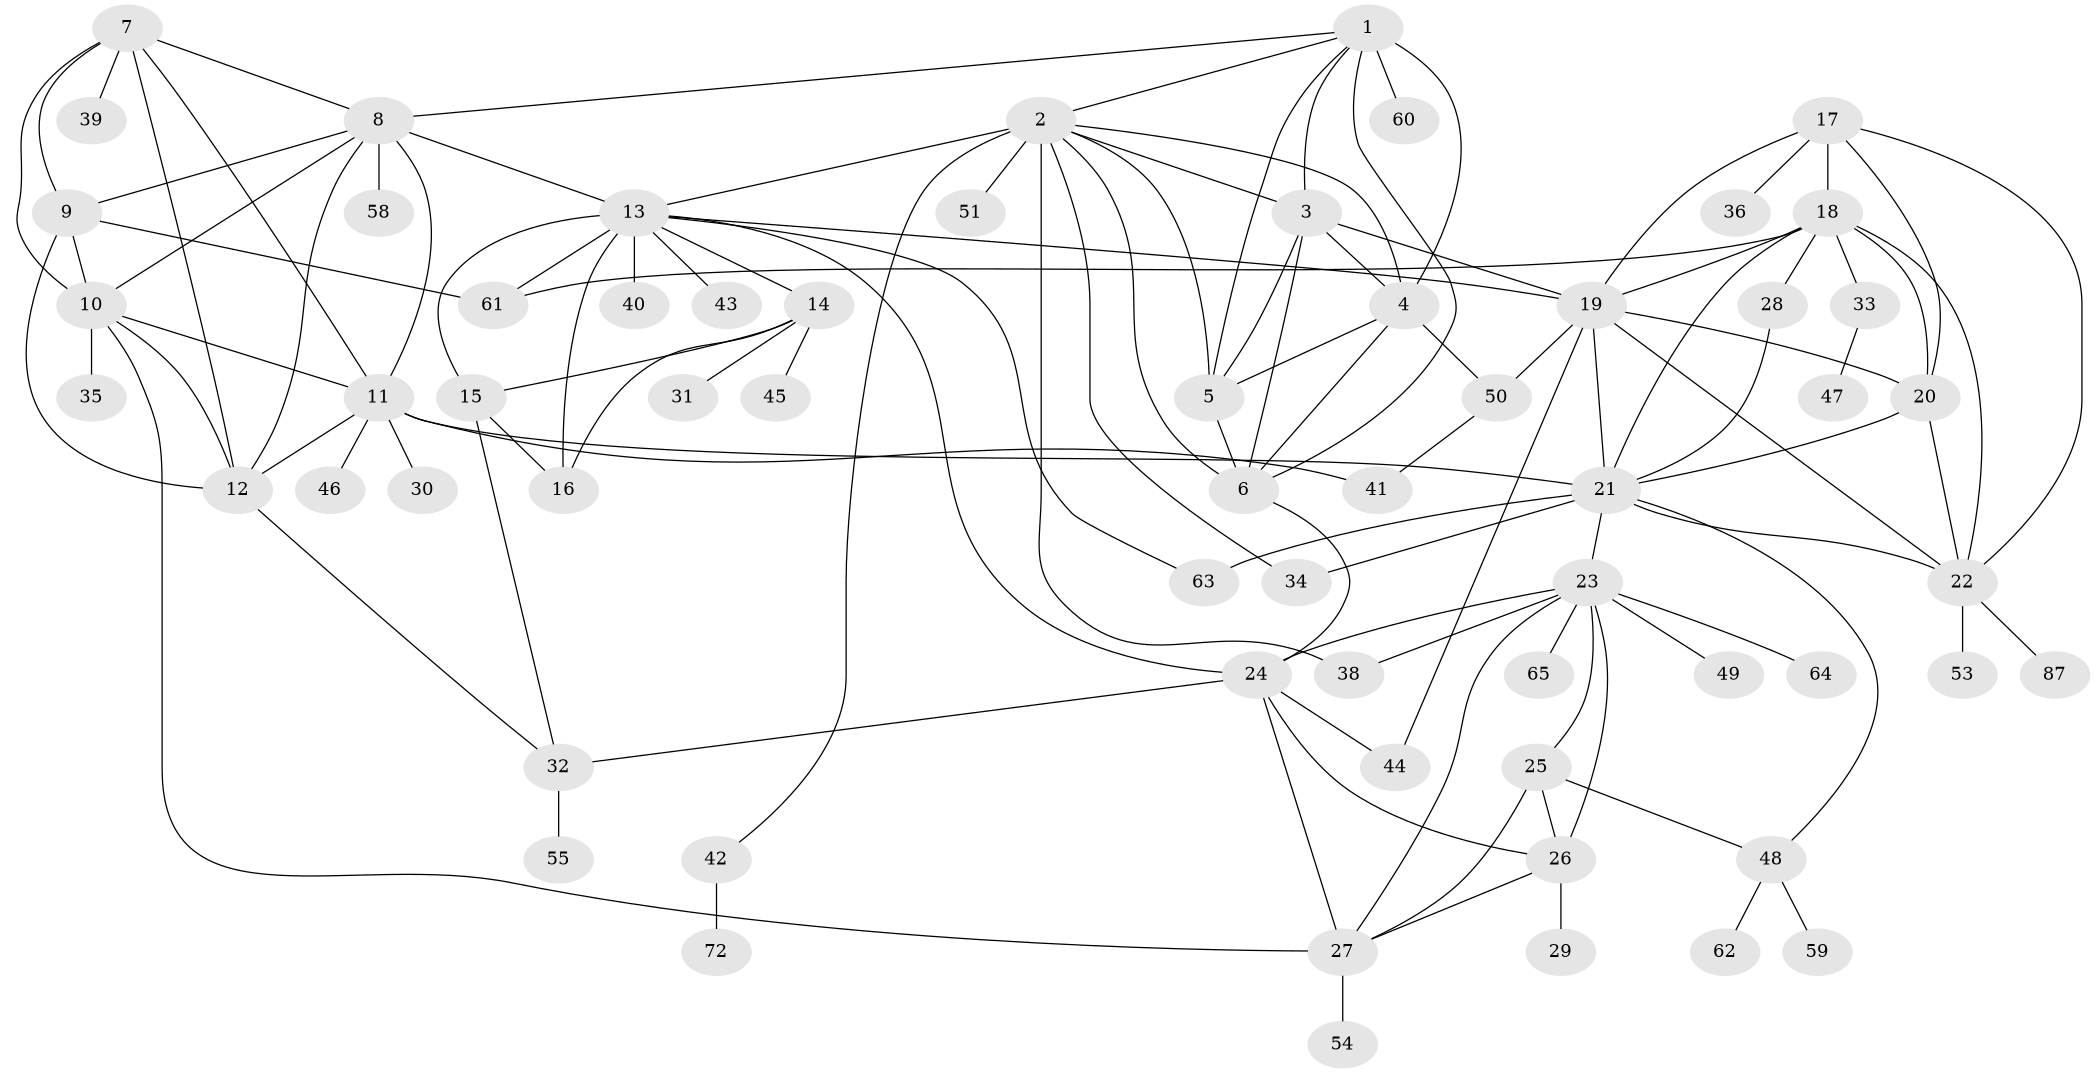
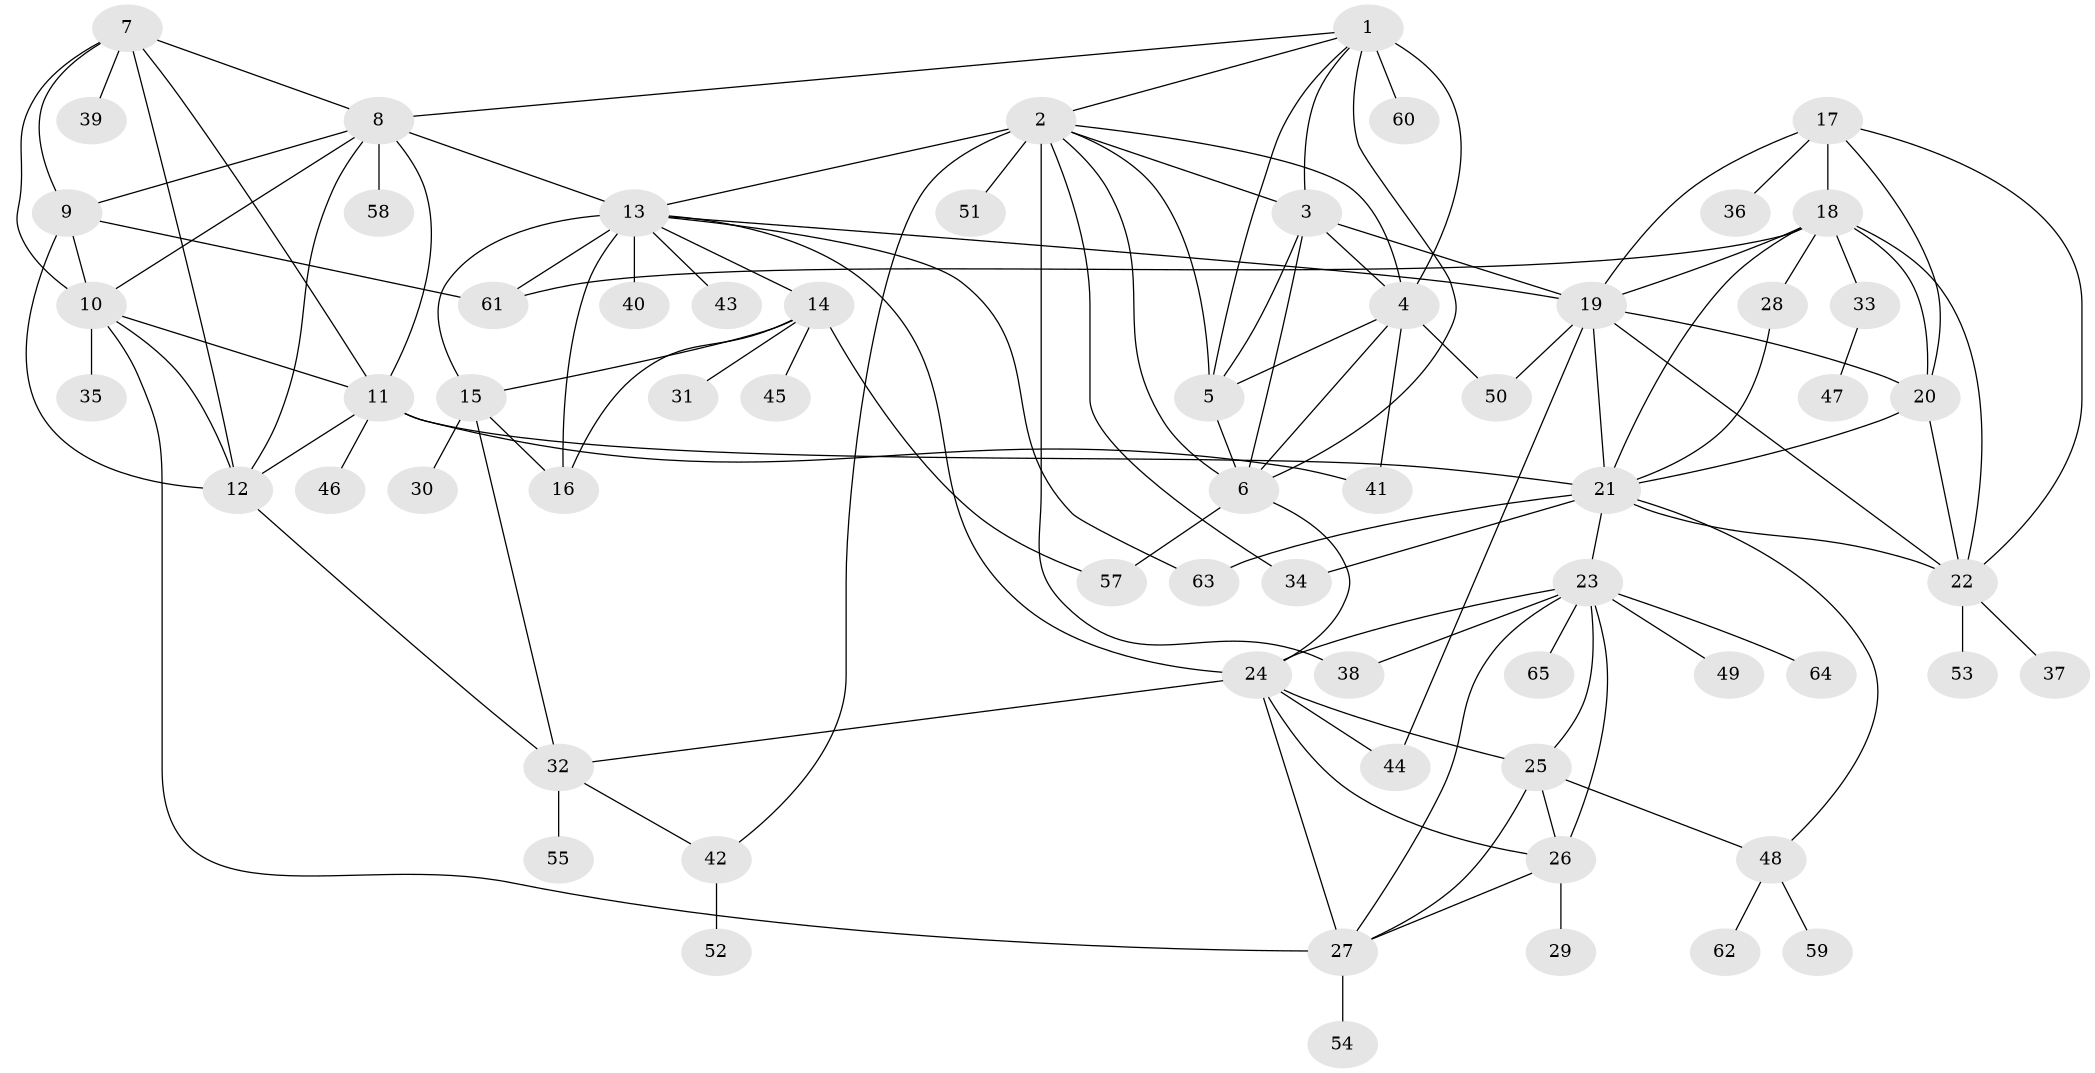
edge "11" -- "30": now "15" -- "30"
edge "50" -- "41": now "4" -- "41"
node "57": added
node "87": label "87" -> "37"
edge "24" -- "25": added
edge "32" -- "42": added
node "72": label "72" -> "52"
